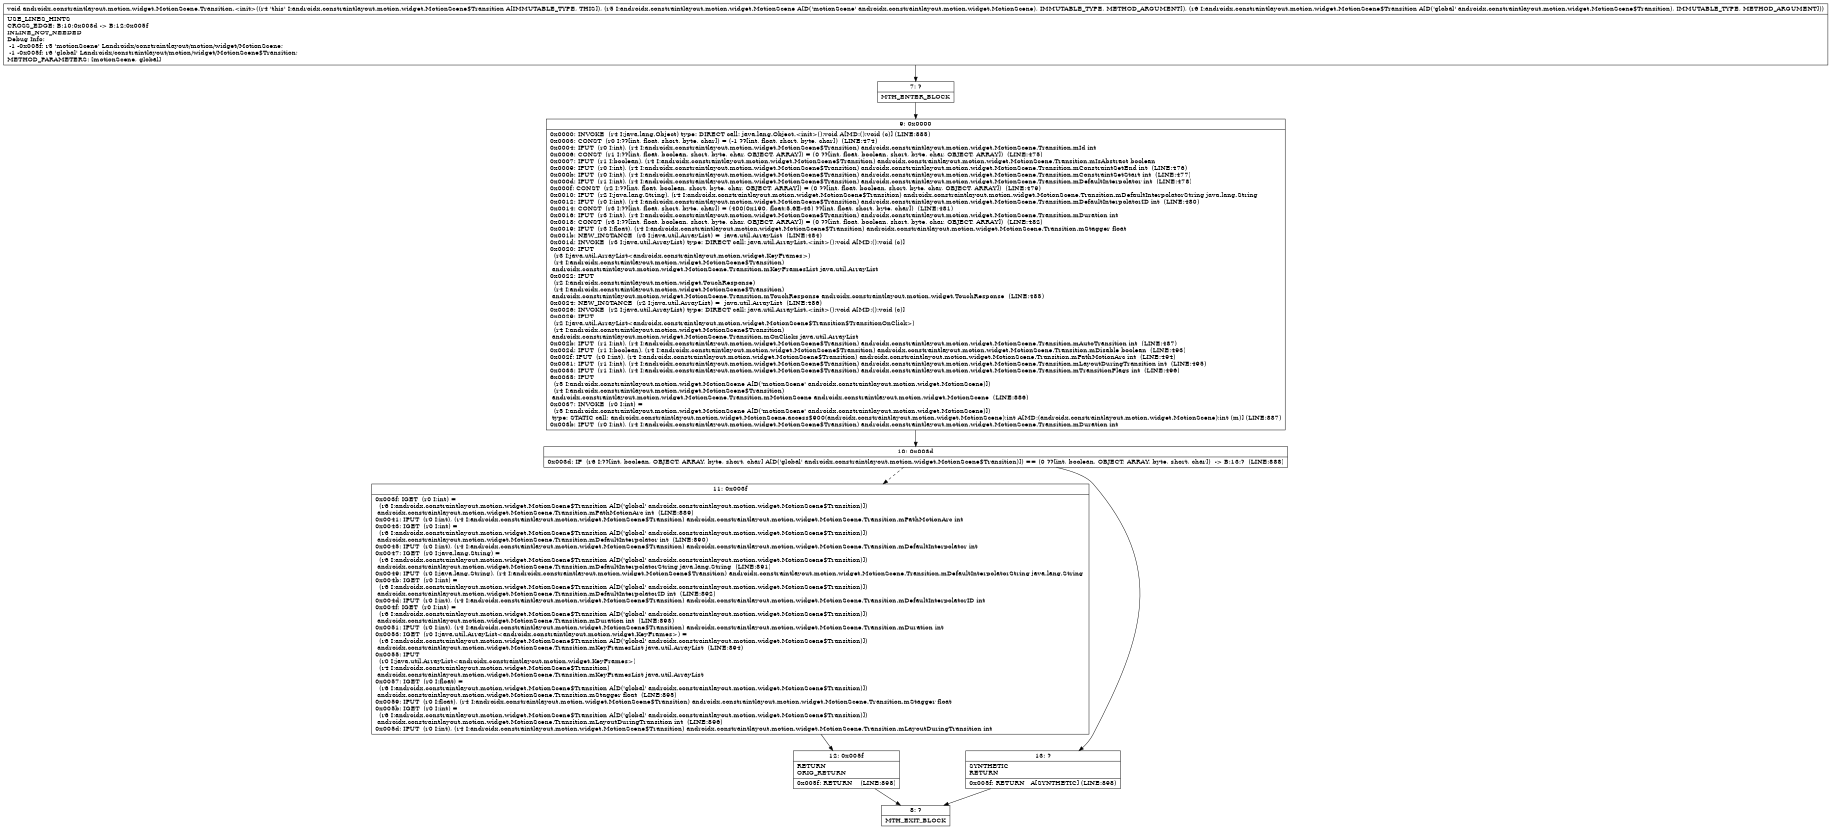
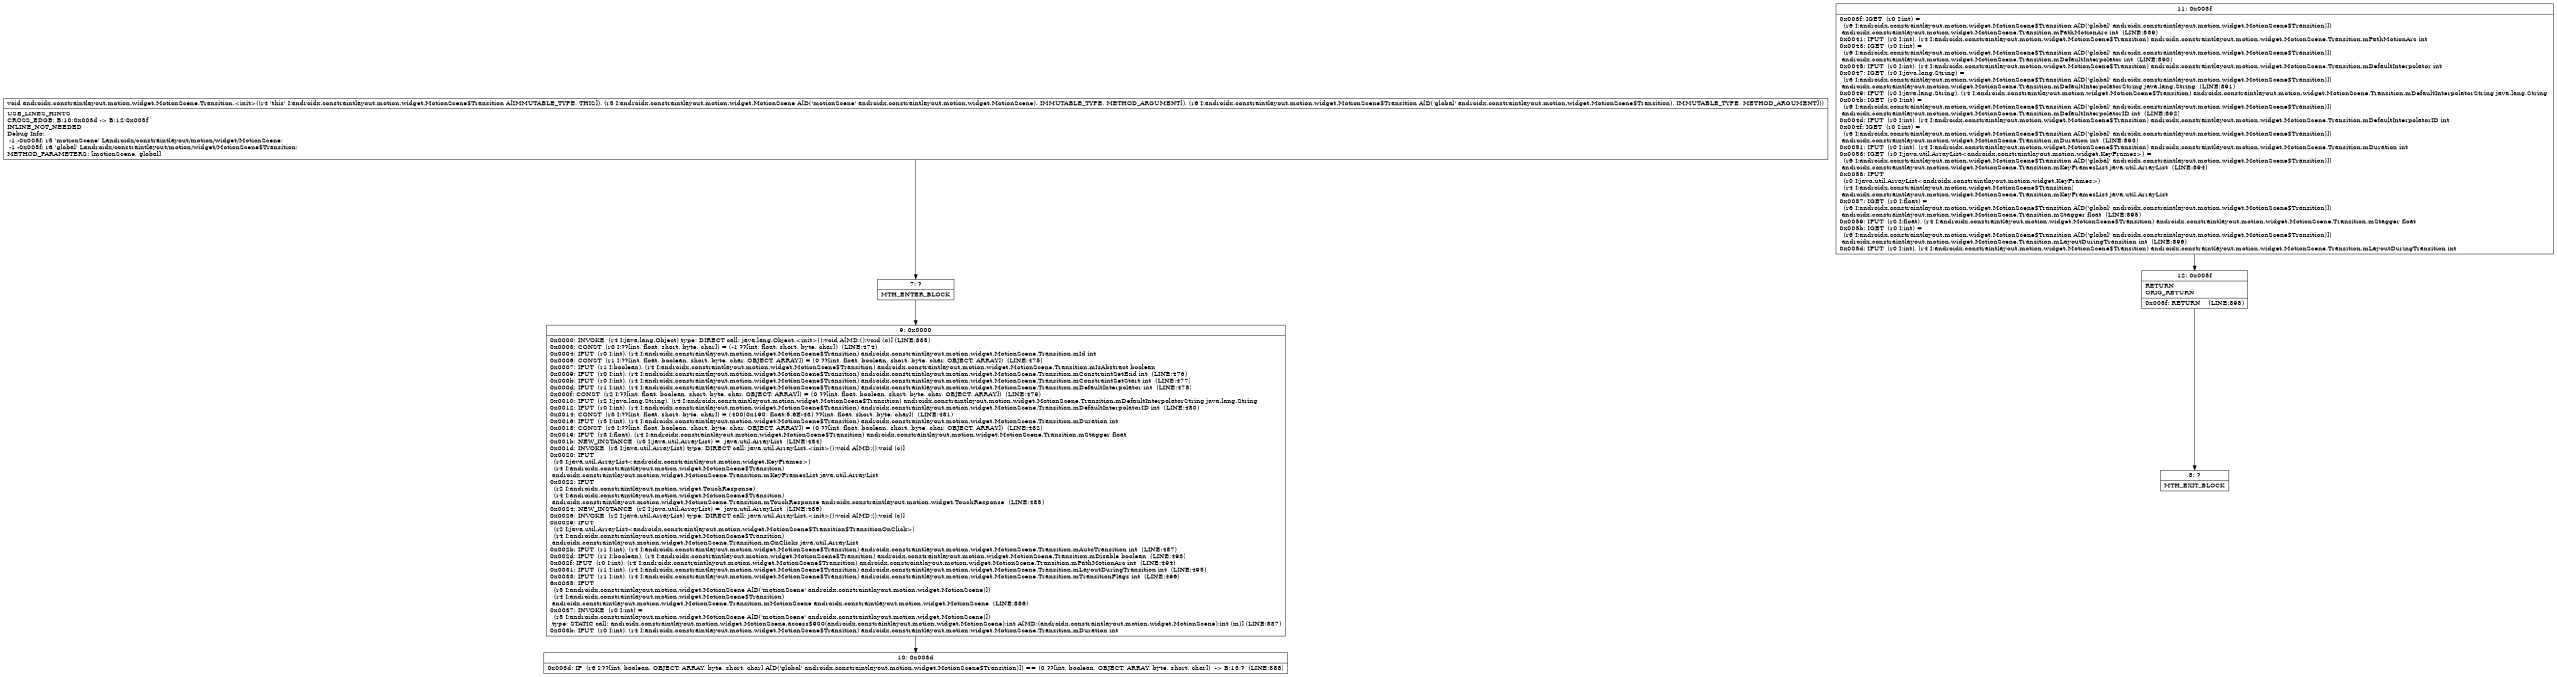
edge "10: 0x003d" -> "11: 0x003f": removed
node "13: ?": removed
